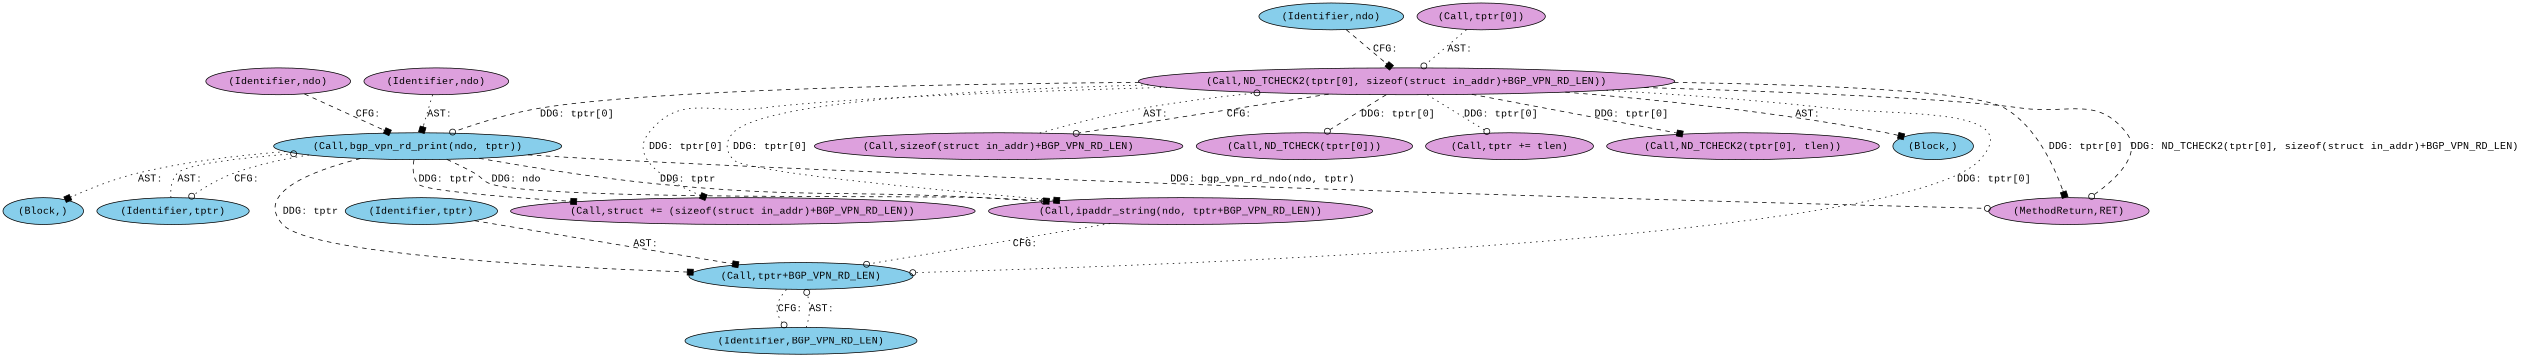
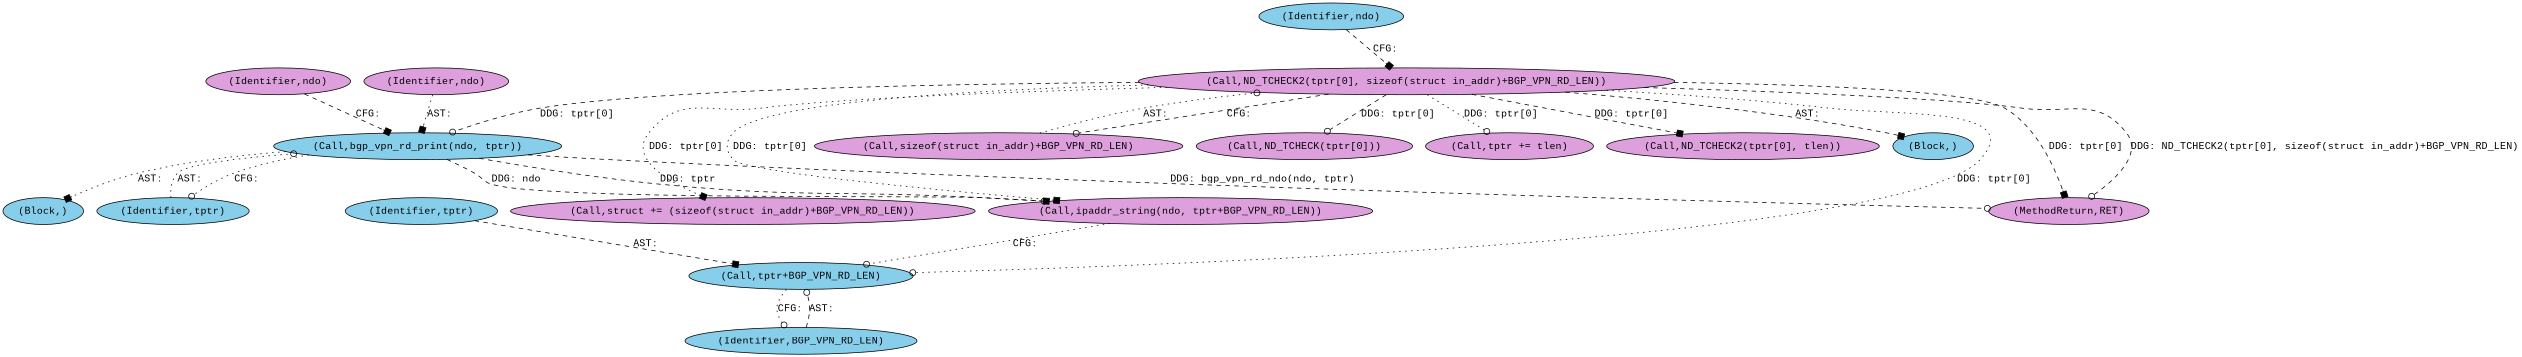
node "(Call,tptr[0])": removed
edge "(Call,bgp_vpn_rd_print(ndo, tptr))" -> "(Call,struct += (sizeof(struct in_addr)+BGP_VPN_RD_LEN))": removed, label "DDG: tptr"
edge "(Call,bgp_vpn_rd_print(ndo, tptr))" -> "(Call,tptr+BGP_VPN_RD_LEN)": removed, label "DDG: tptr"
edge "(Identifier,BGP_VPN_RD_LEN)" -> "(Call,tptr+BGP_VPN_RD_LEN)": style dotted -> dashed
